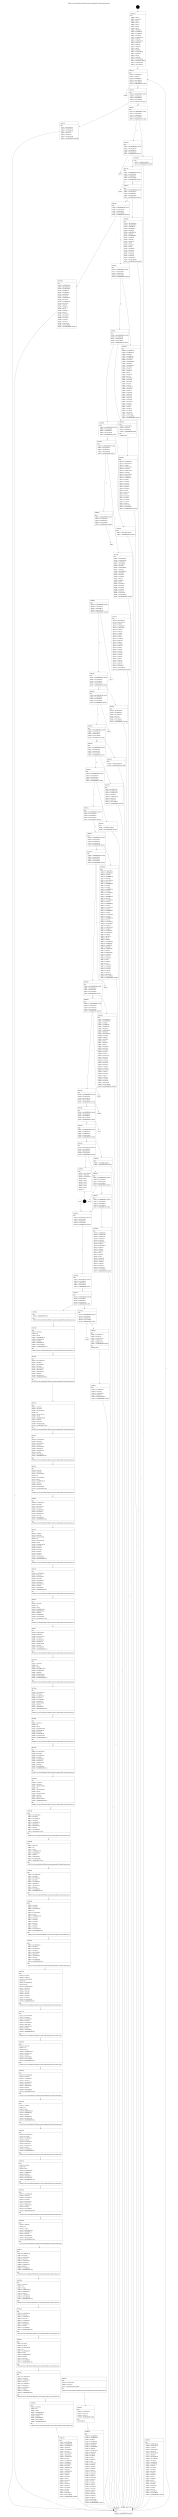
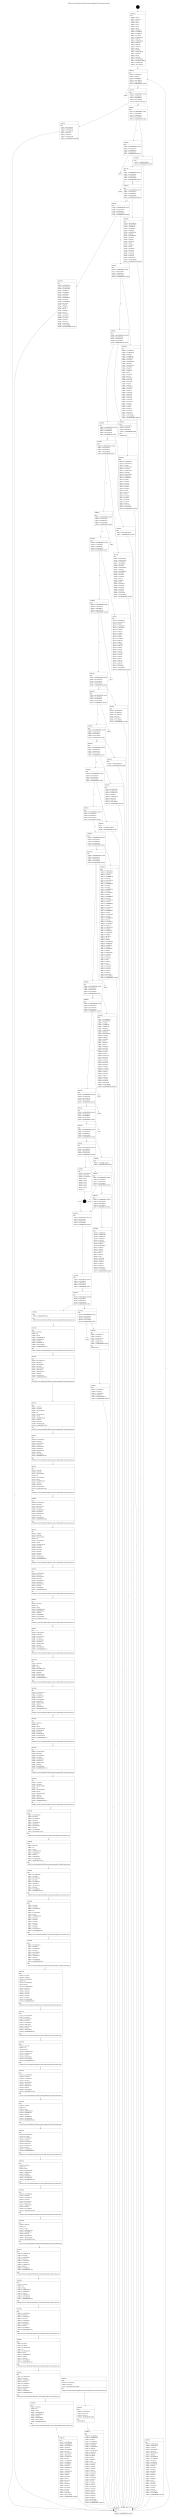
node "0x40186f [25]": added
